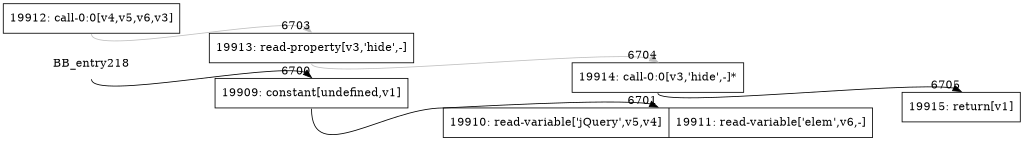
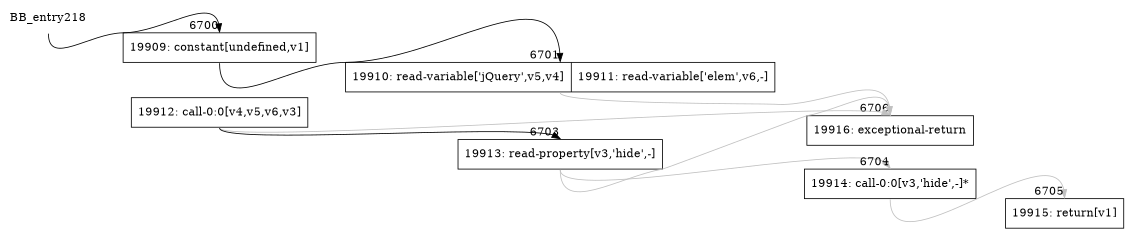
edge "19912: call-0:0[v4,v5,v6,v3]" -> "19913: read-property[v3,'hide',-]": color gray -> black
edge "19914: call-0:0[v3,'hide',-]*" -> "19915: return[v1]": color black -> gray
node "19916: exceptional-return": added
